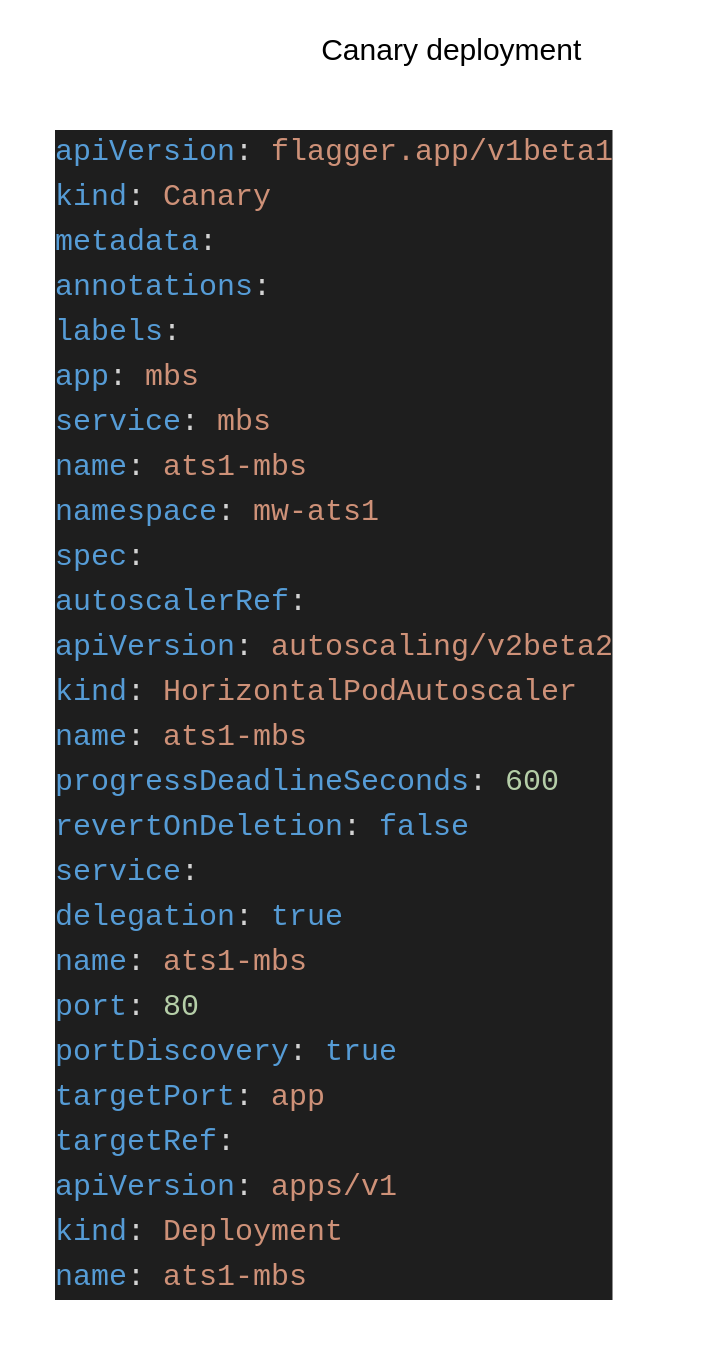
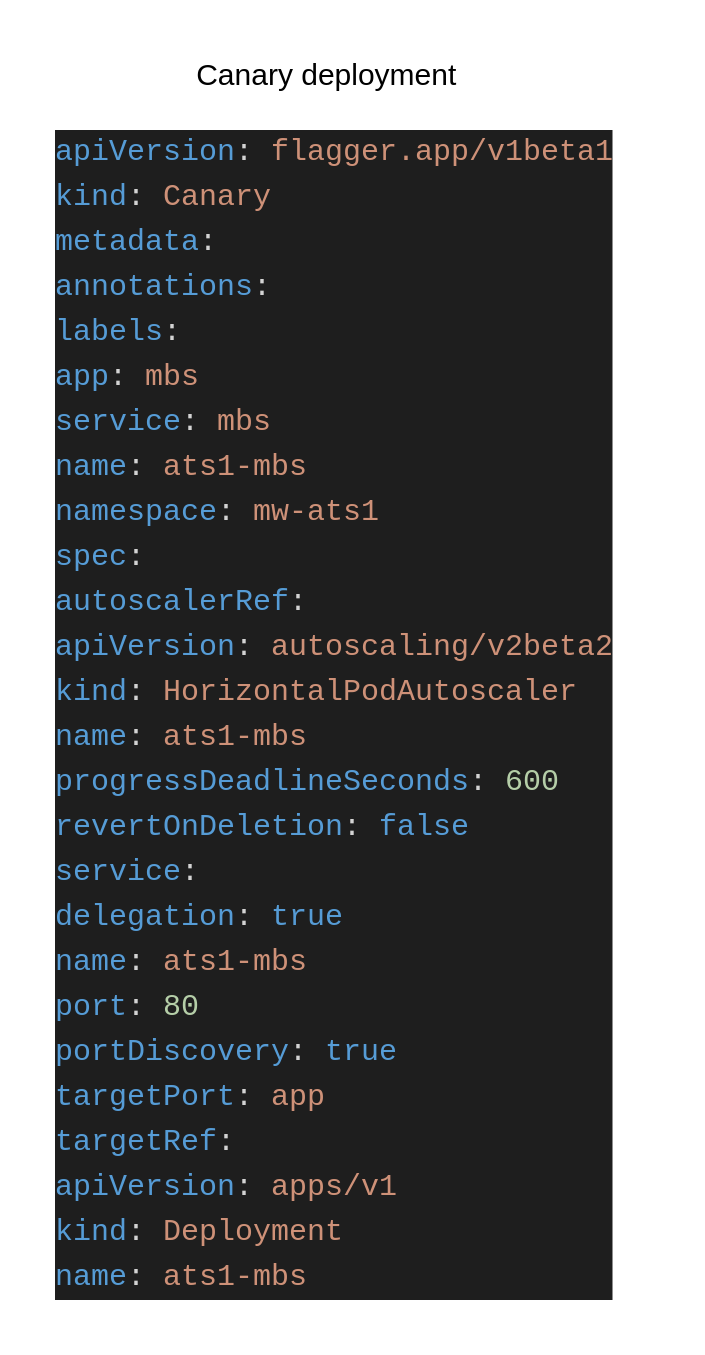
node "Canary deployment": moved (451, 51) -> (326, 76)
